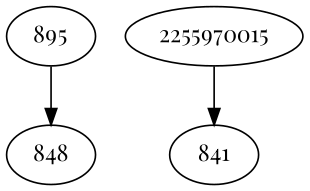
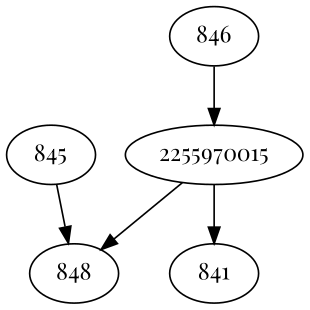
node "895": label "895" -> "845"
node "846": added
edge "2255970015" -> "848": added
